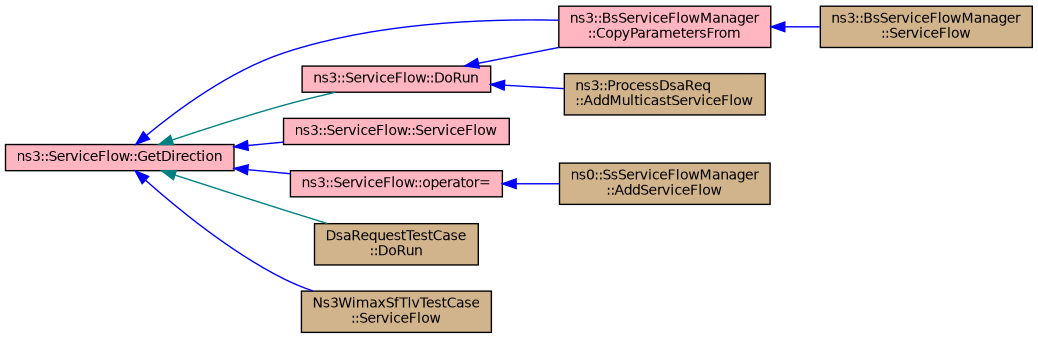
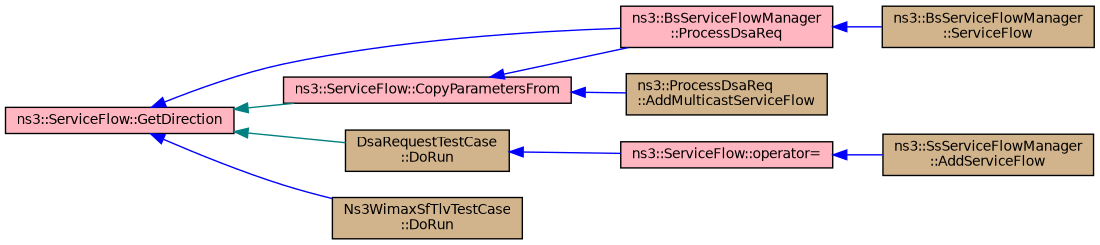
node "ns3::BsServiceFlowManager ::CopyParametersFrom": label "ns3::BsServiceFlowManager ::CopyParametersFrom" -> "ns3::BsServiceFlowManager ::ProcessDsaReq"
node "ns3::ServiceFlow::DoRun": label "ns3::ServiceFlow::DoRun" -> "ns3::ServiceFlow::CopyParametersFrom"
node "ns3::ServiceFlow::ServiceFlow": removed
edge "ns3::ServiceFlow::operator=" -> "ns3::ServiceFlow::GetDirection": now "ns3::ServiceFlow::operator=" -> "DsaRequestTestCase ::DoRun"
node "ns0::SsServiceFlowManager ::AddServiceFlow": label "ns0::SsServiceFlowManager ::AddServiceFlow" -> "ns3::SsServiceFlowManager ::AddServiceFlow"
node "Ns3WimaxSfTlvTestCase ::ServiceFlow": label "Ns3WimaxSfTlvTestCase ::ServiceFlow" -> "Ns3WimaxSfTlvTestCase ::DoRun"
